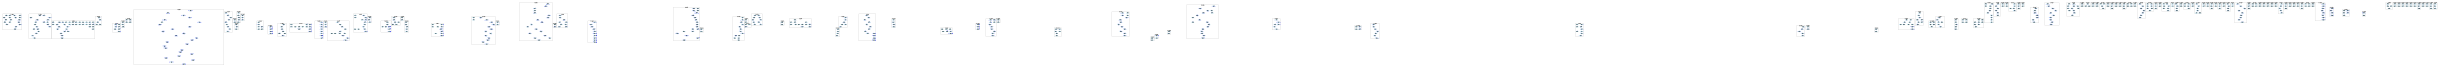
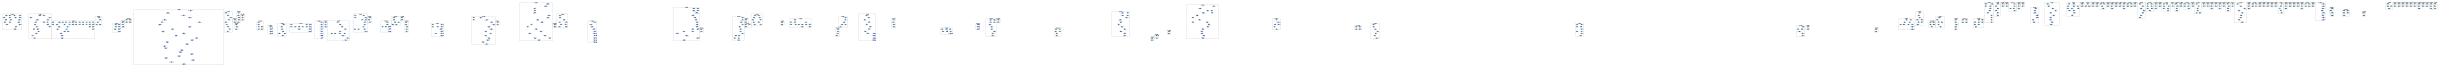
node "3259911": added
